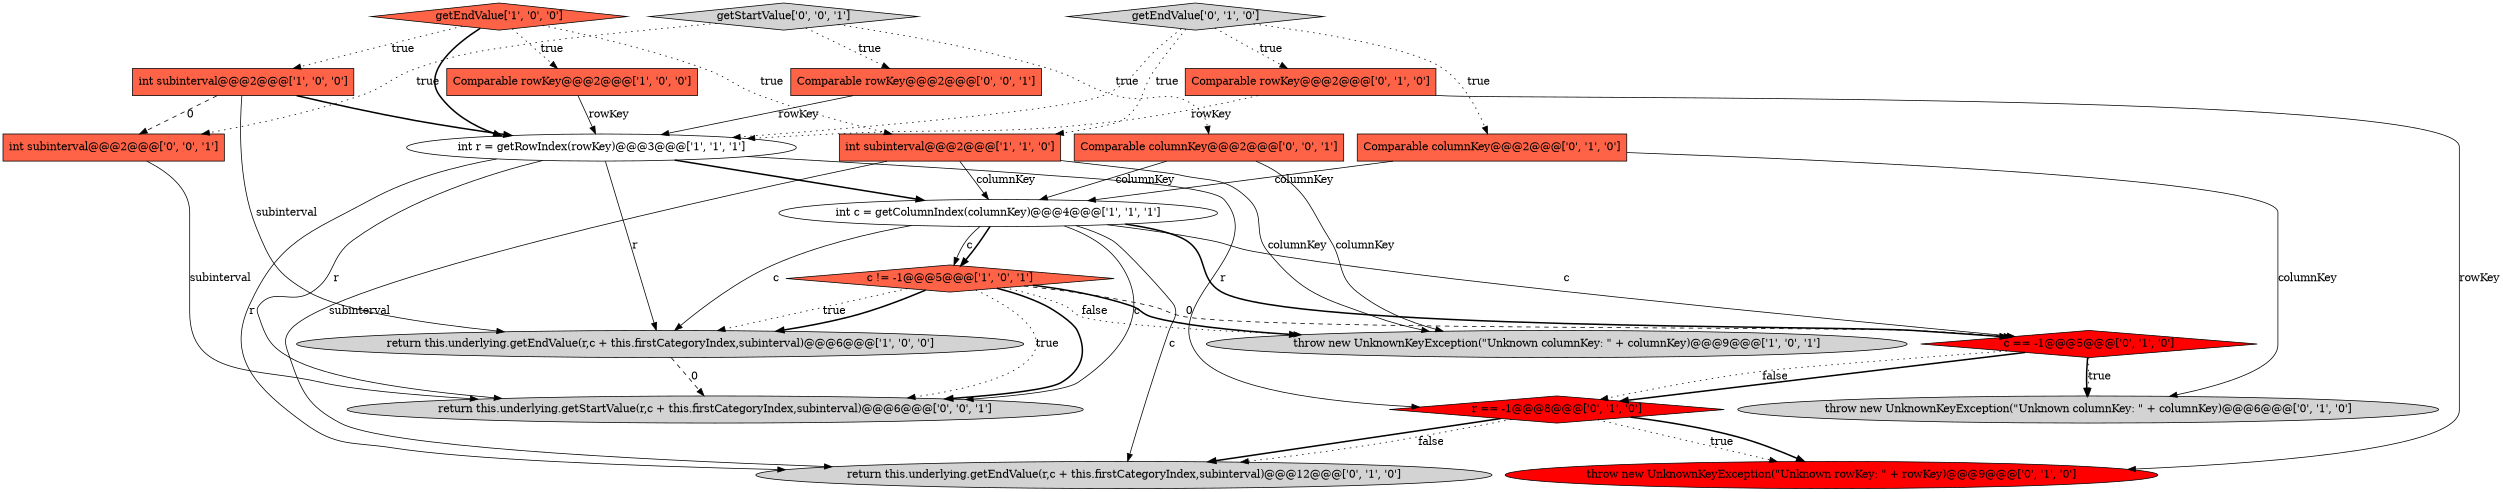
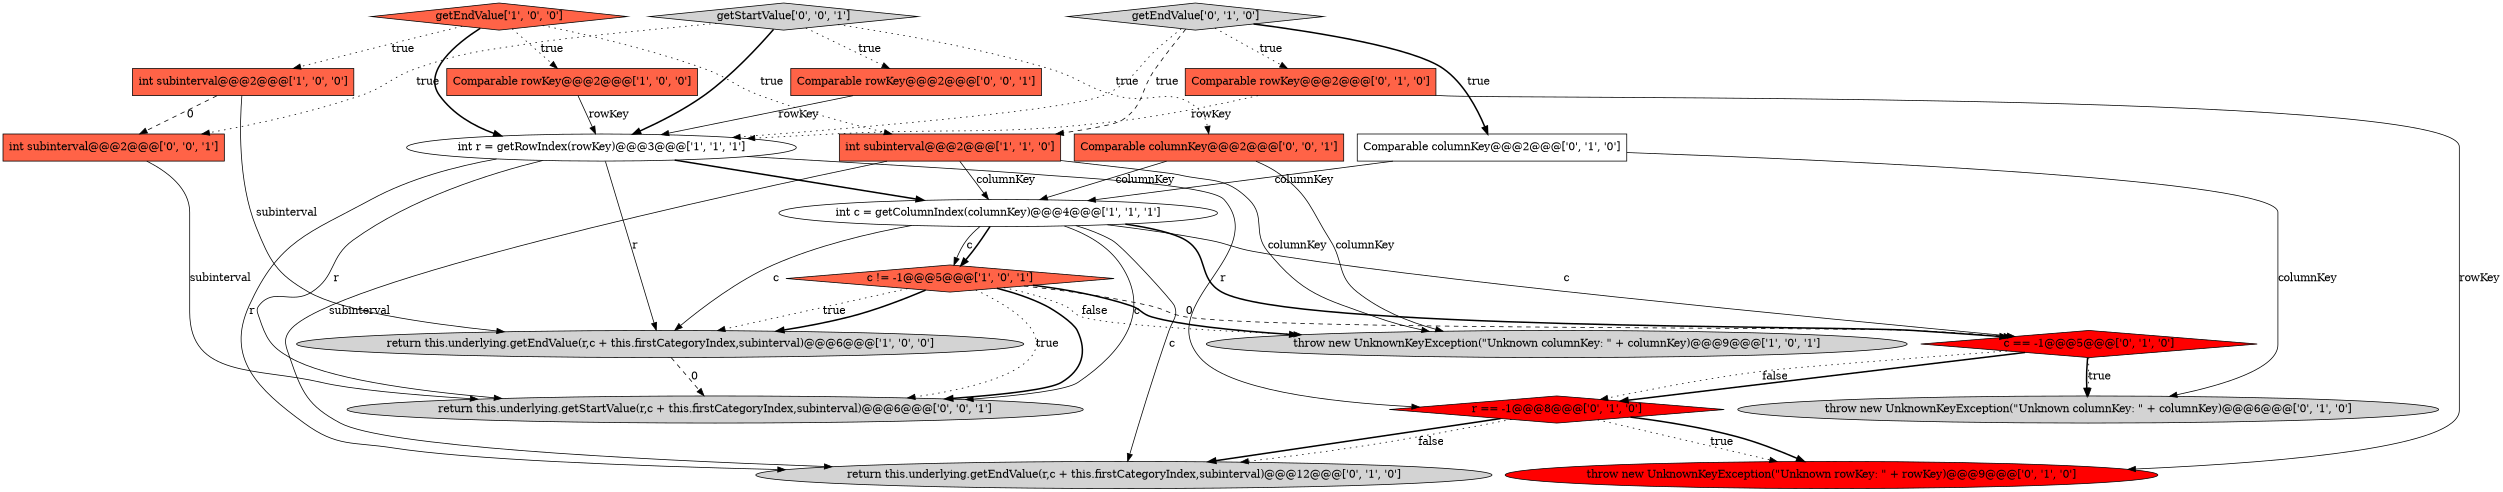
edge "getEndValue['0', '1', '0']" -> "Comparable columnKey@@@2@@@['0', '1', '0']": style dotted -> bold
edge "getEndValue['0', '1', '0']" -> "int subinterval@@@2@@@['1', '1', '0']": style dotted -> dashed
edge "int subinterval@@@2@@@['1', '0', '0']" -> "int r = getRowIndex(rowKey)@@@3@@@['1', '1', '1']": now "getStartValue['0', '0', '1']" -> "int r = getRowIndex(rowKey)@@@3@@@['1', '1', '1']"
node "Comparable columnKey@@@2@@@['0', '1', '0']": fillcolor tomato -> white
